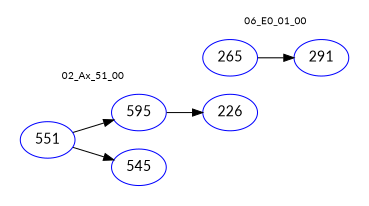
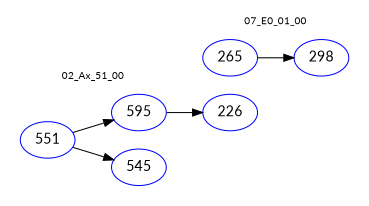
cluster "06_E0_01_00": label "06_E0_01_00" -> "07_E0_01_00"
node "291": label "291" -> "298"
